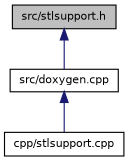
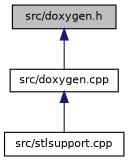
node "src/stlsupport.h": label "src/stlsupport.h" -> "src/doxygen.h"
node "cpp/stlsupport.cpp": label "cpp/stlsupport.cpp" -> "src/stlsupport.cpp"
